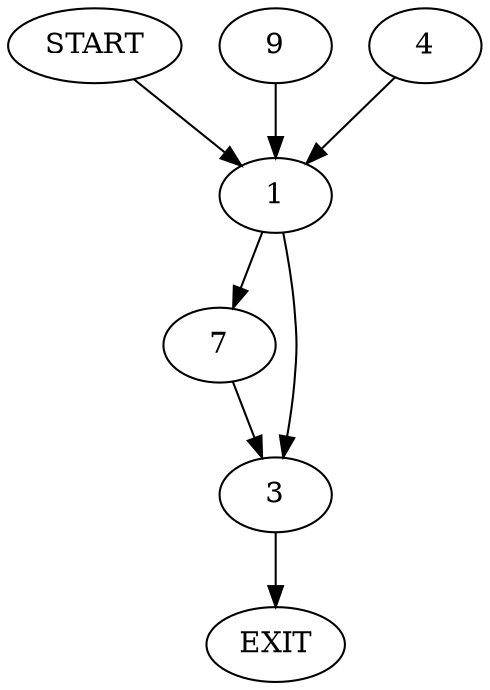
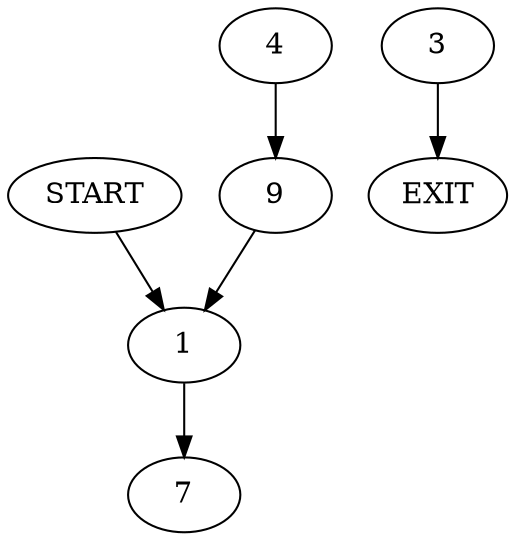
edge "4" -> "1": now "4" -> "9"
edge "1" -> "3": removed
edge "7" -> "3": removed
